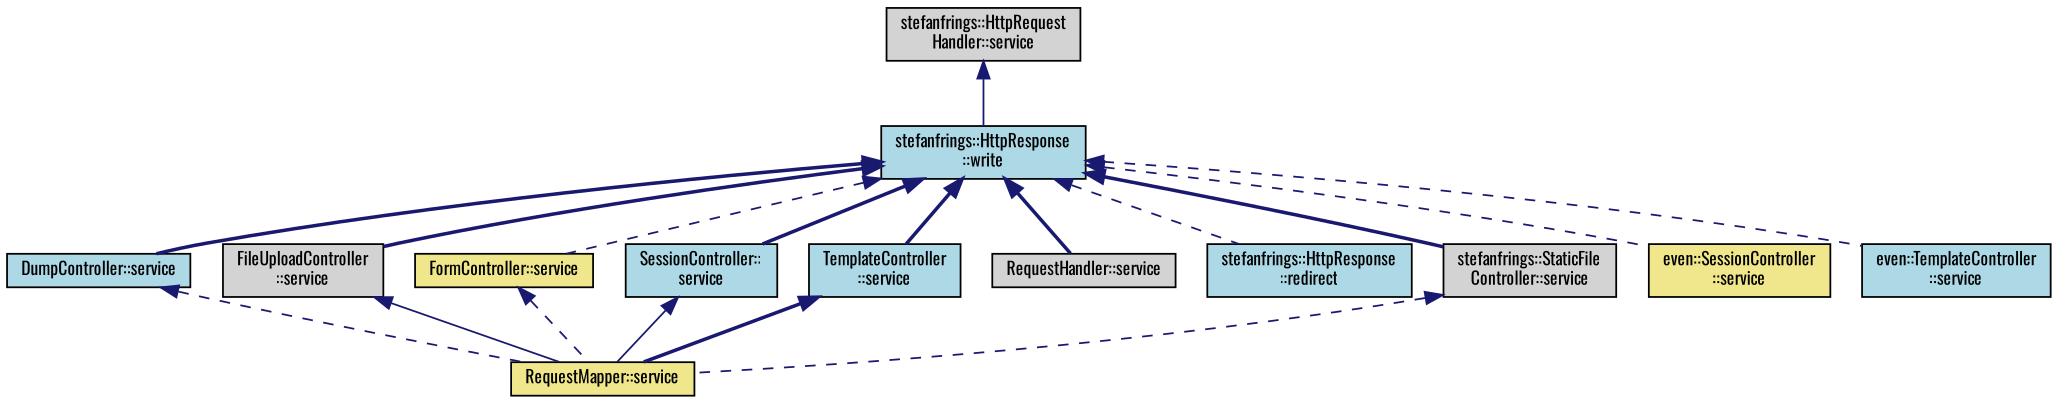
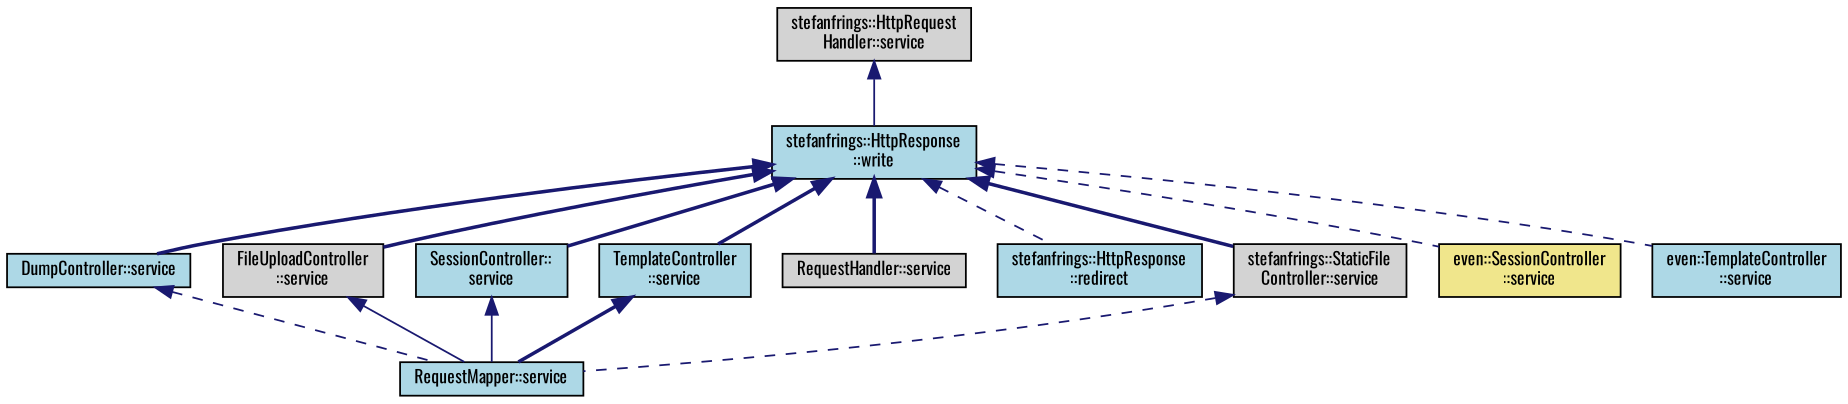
node "FormController::service": removed
node "RequestMapper::service": fillcolor khaki -> lightblue
